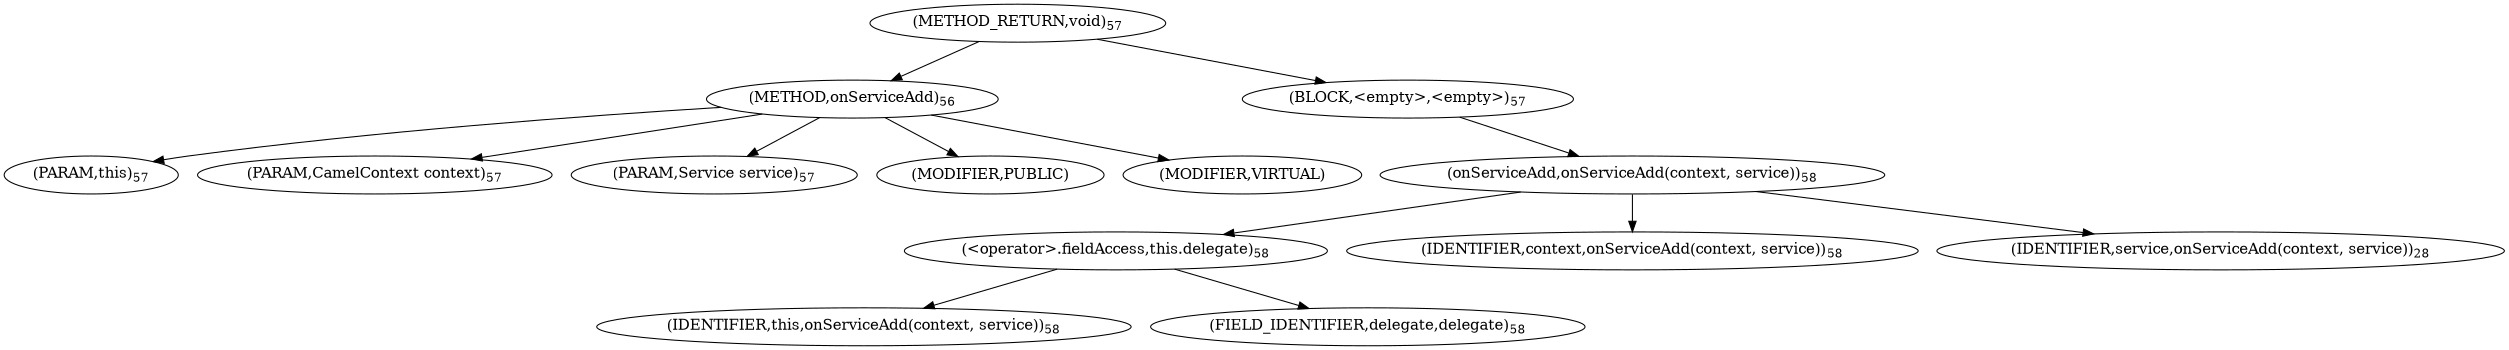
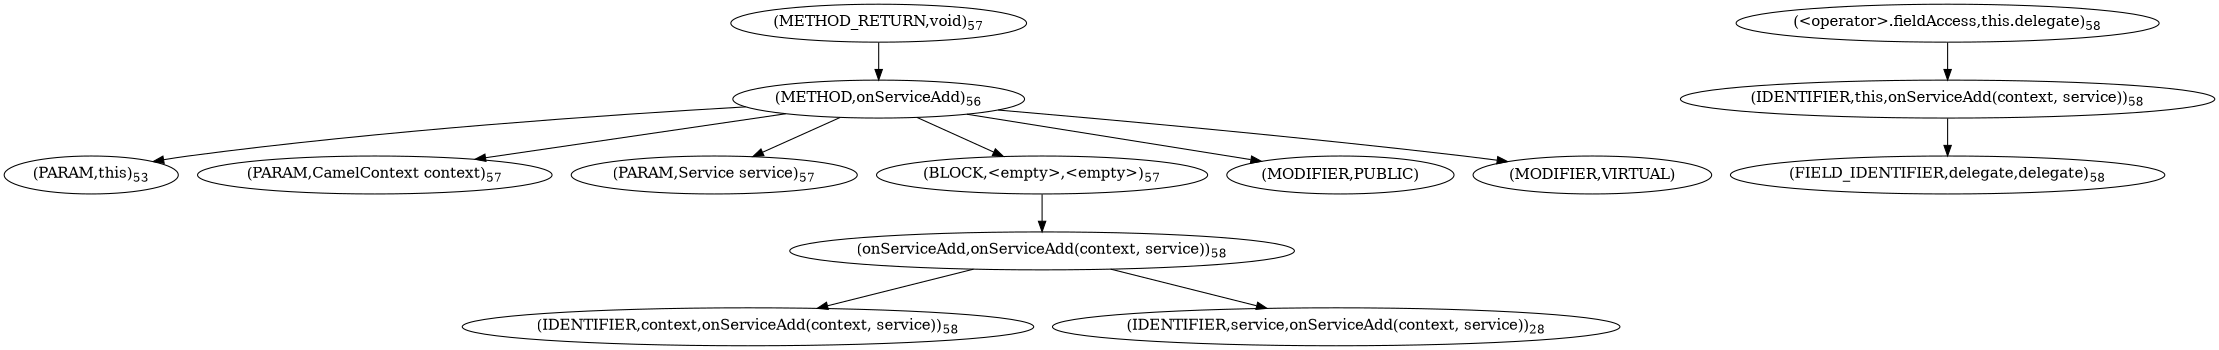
edge "(METHOD_RETURN,void)" -> "(BLOCK,<empty>,<empty>)": now "(METHOD,onServiceAdd)" -> "(BLOCK,<empty>,<empty>)"
node "(PARAM,this)": text "57" -> "53"
edge "(onServiceAdd,onServiceAdd(context, service))" -> "(<operator>.fieldAccess,this.delegate)": removed
edge "(<operator>.fieldAccess,this.delegate)" -> "(FIELD_IDENTIFIER,delegate,delegate)": now "(IDENTIFIER,this,onServiceAdd(context, service))" -> "(FIELD_IDENTIFIER,delegate,delegate)"
